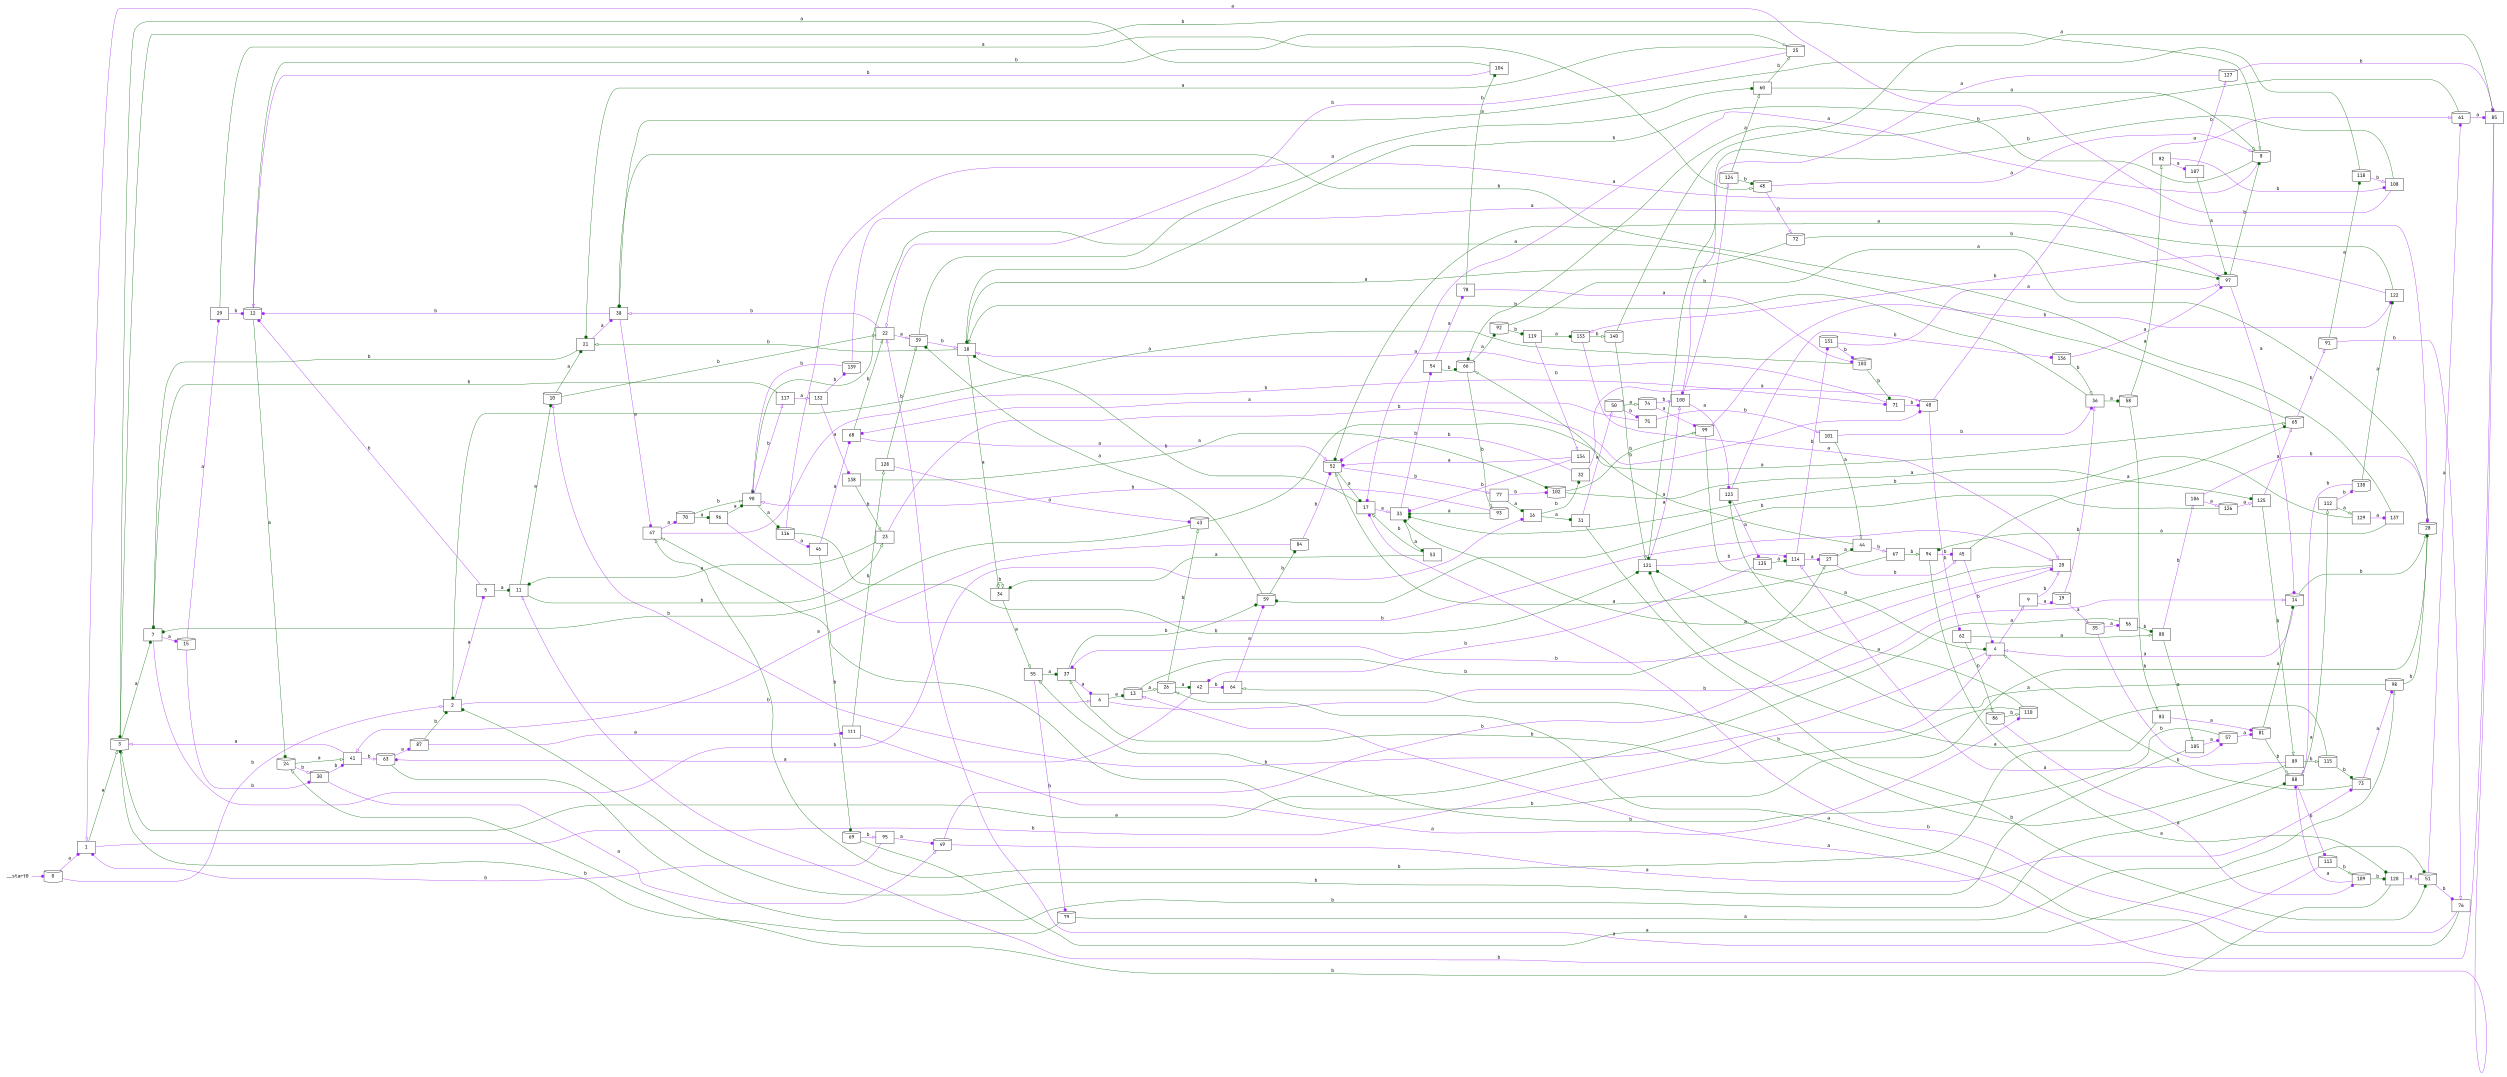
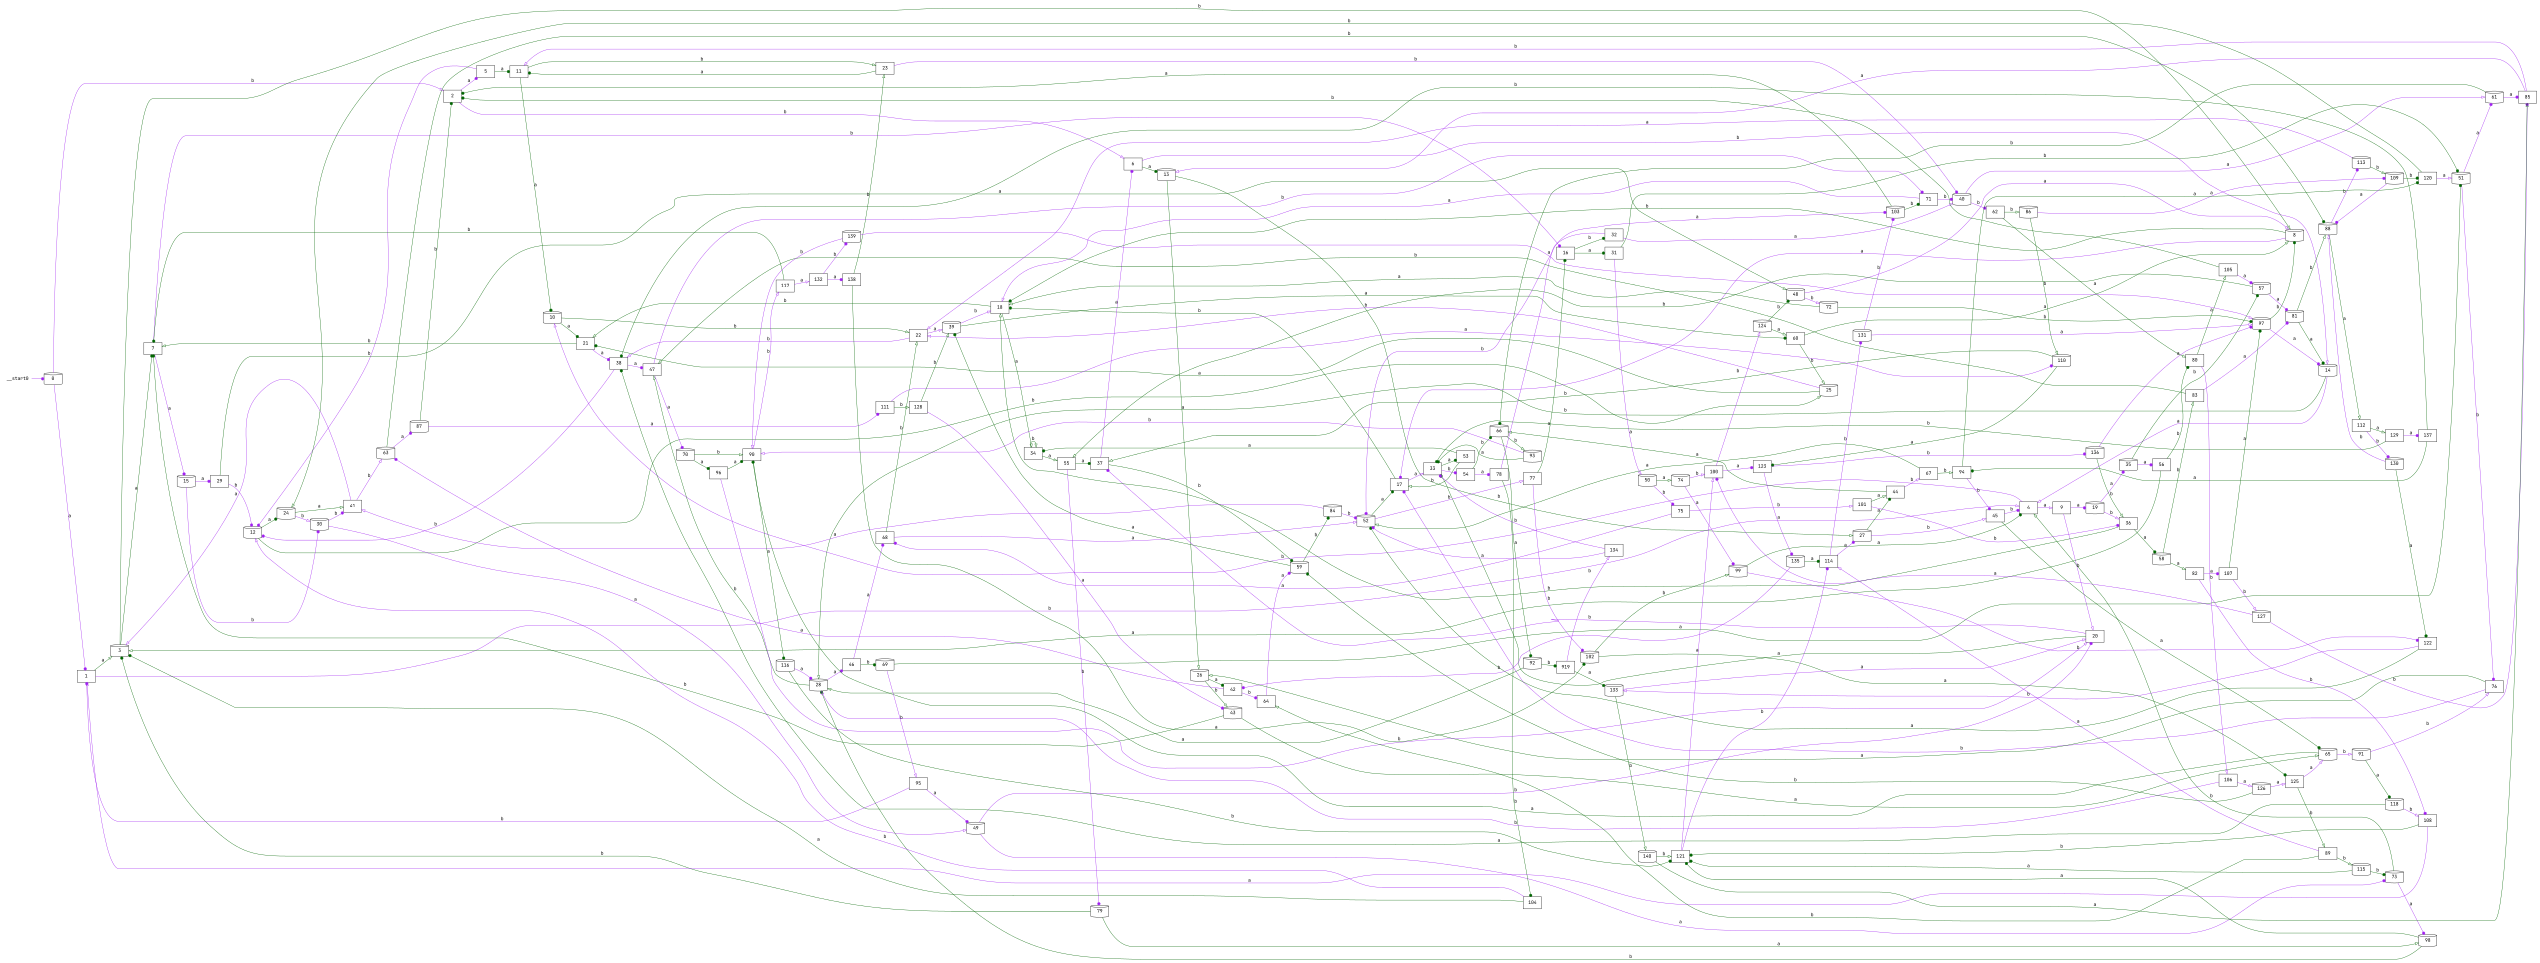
node "119": label "119" -> "919"
edge "116" -> "46": now "28" -> "46"
edge "19" -> "35": arrowhead onormal -> dot
edge "35" -> "57": color purple -> darkgreen
